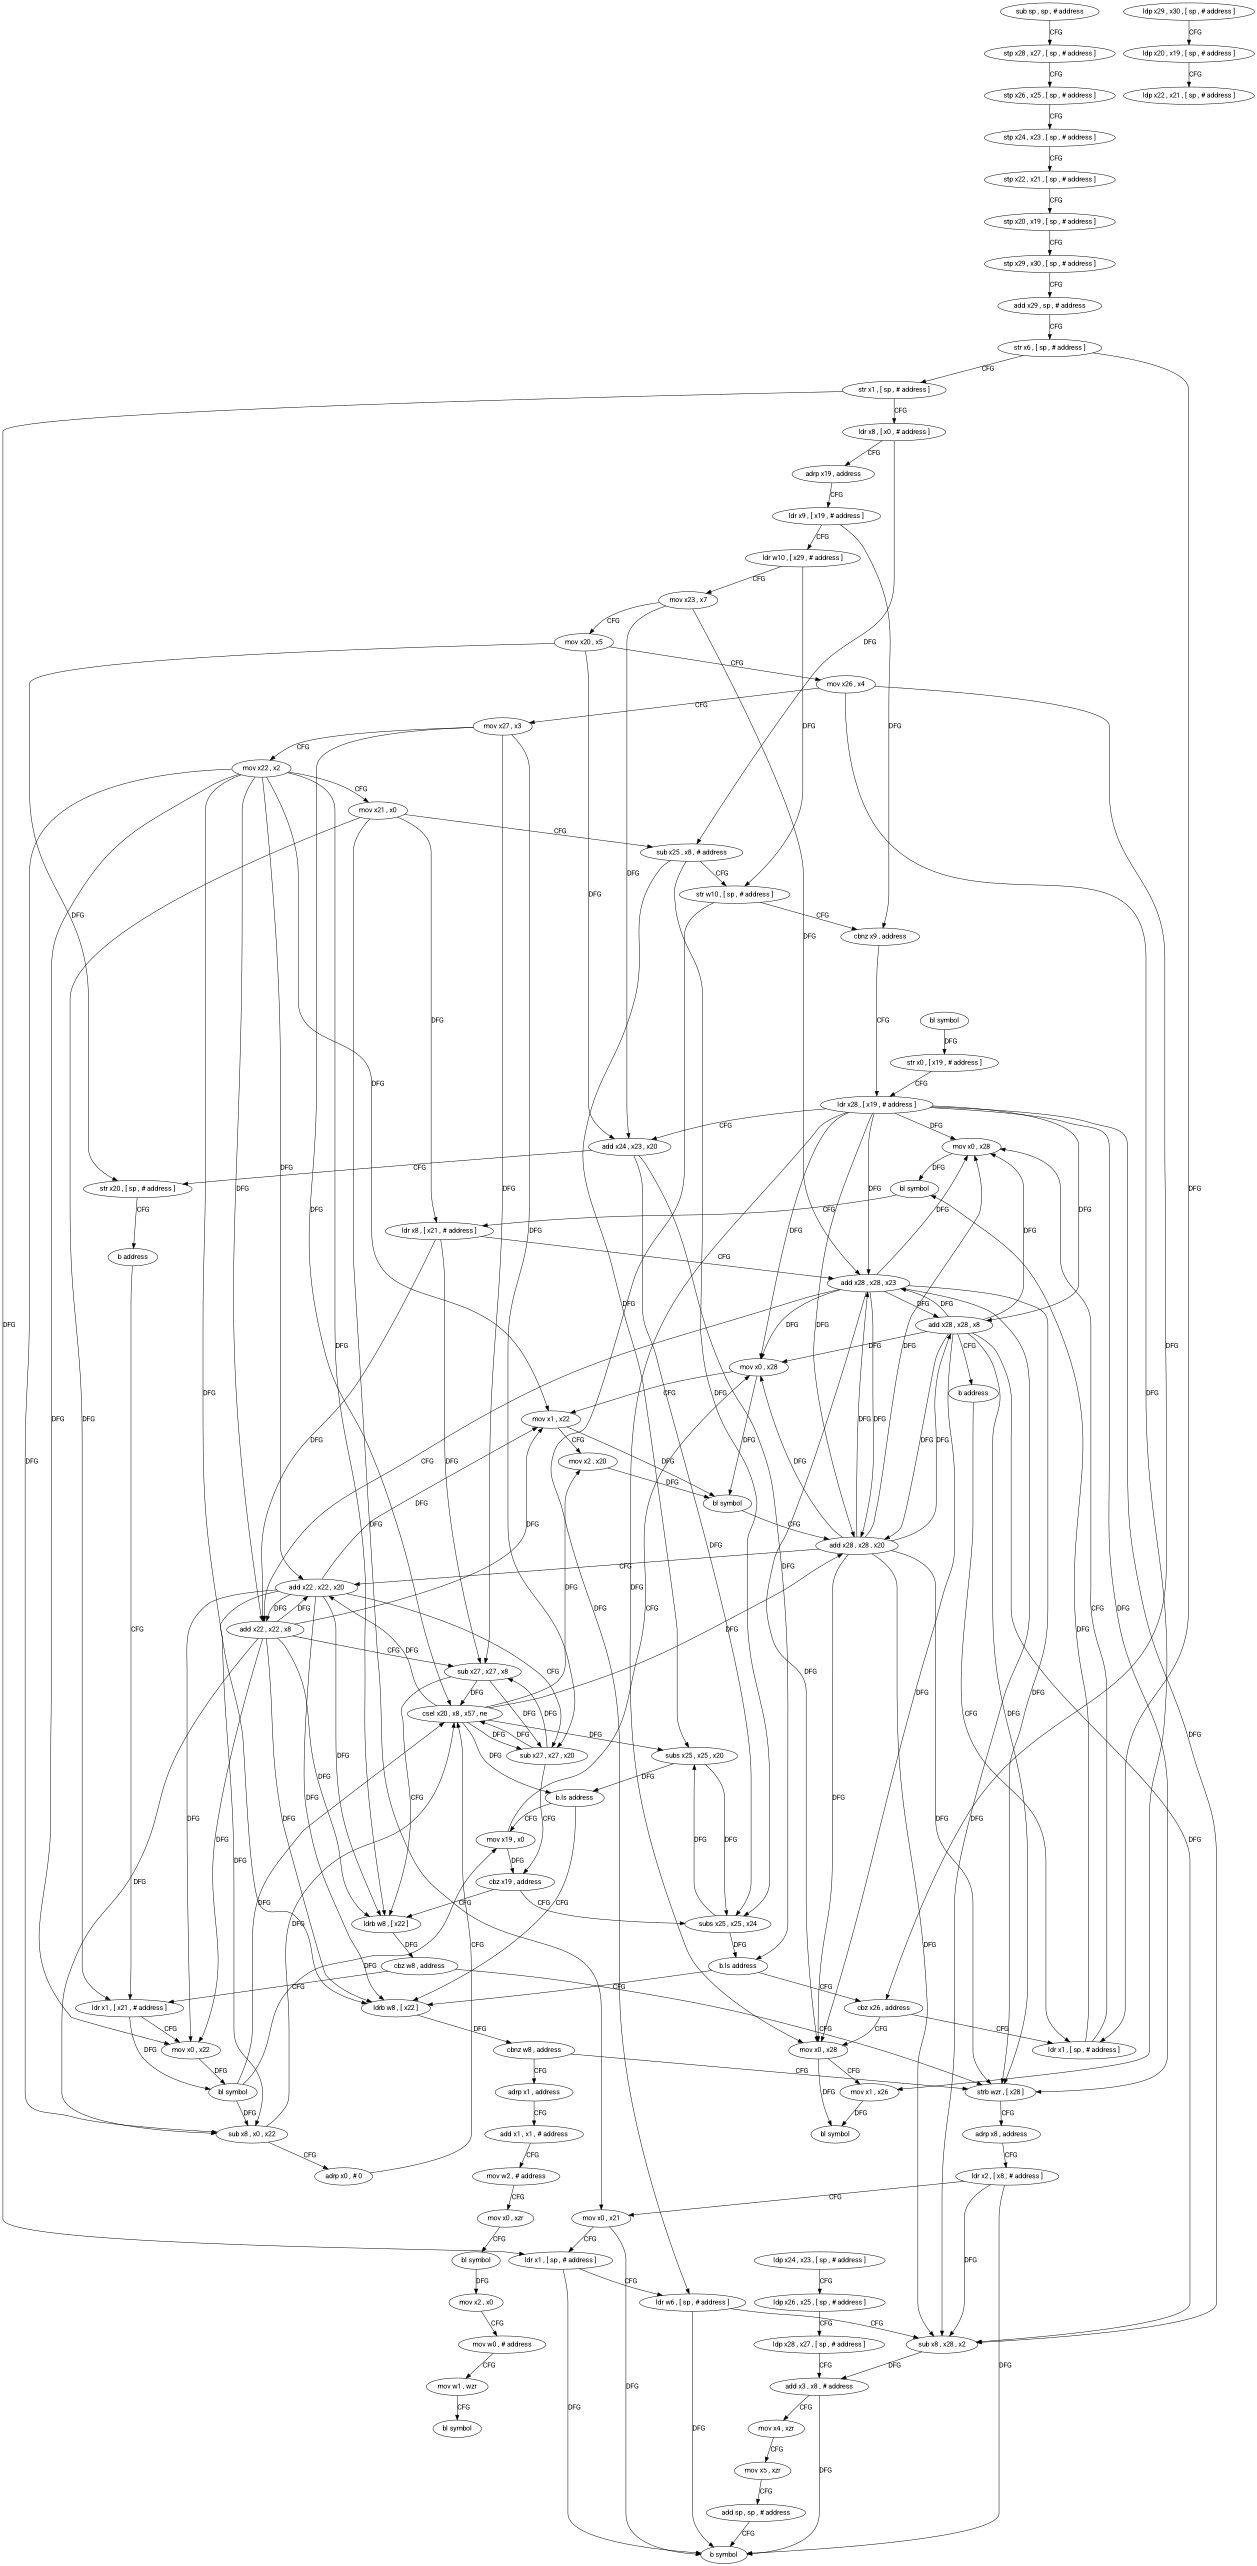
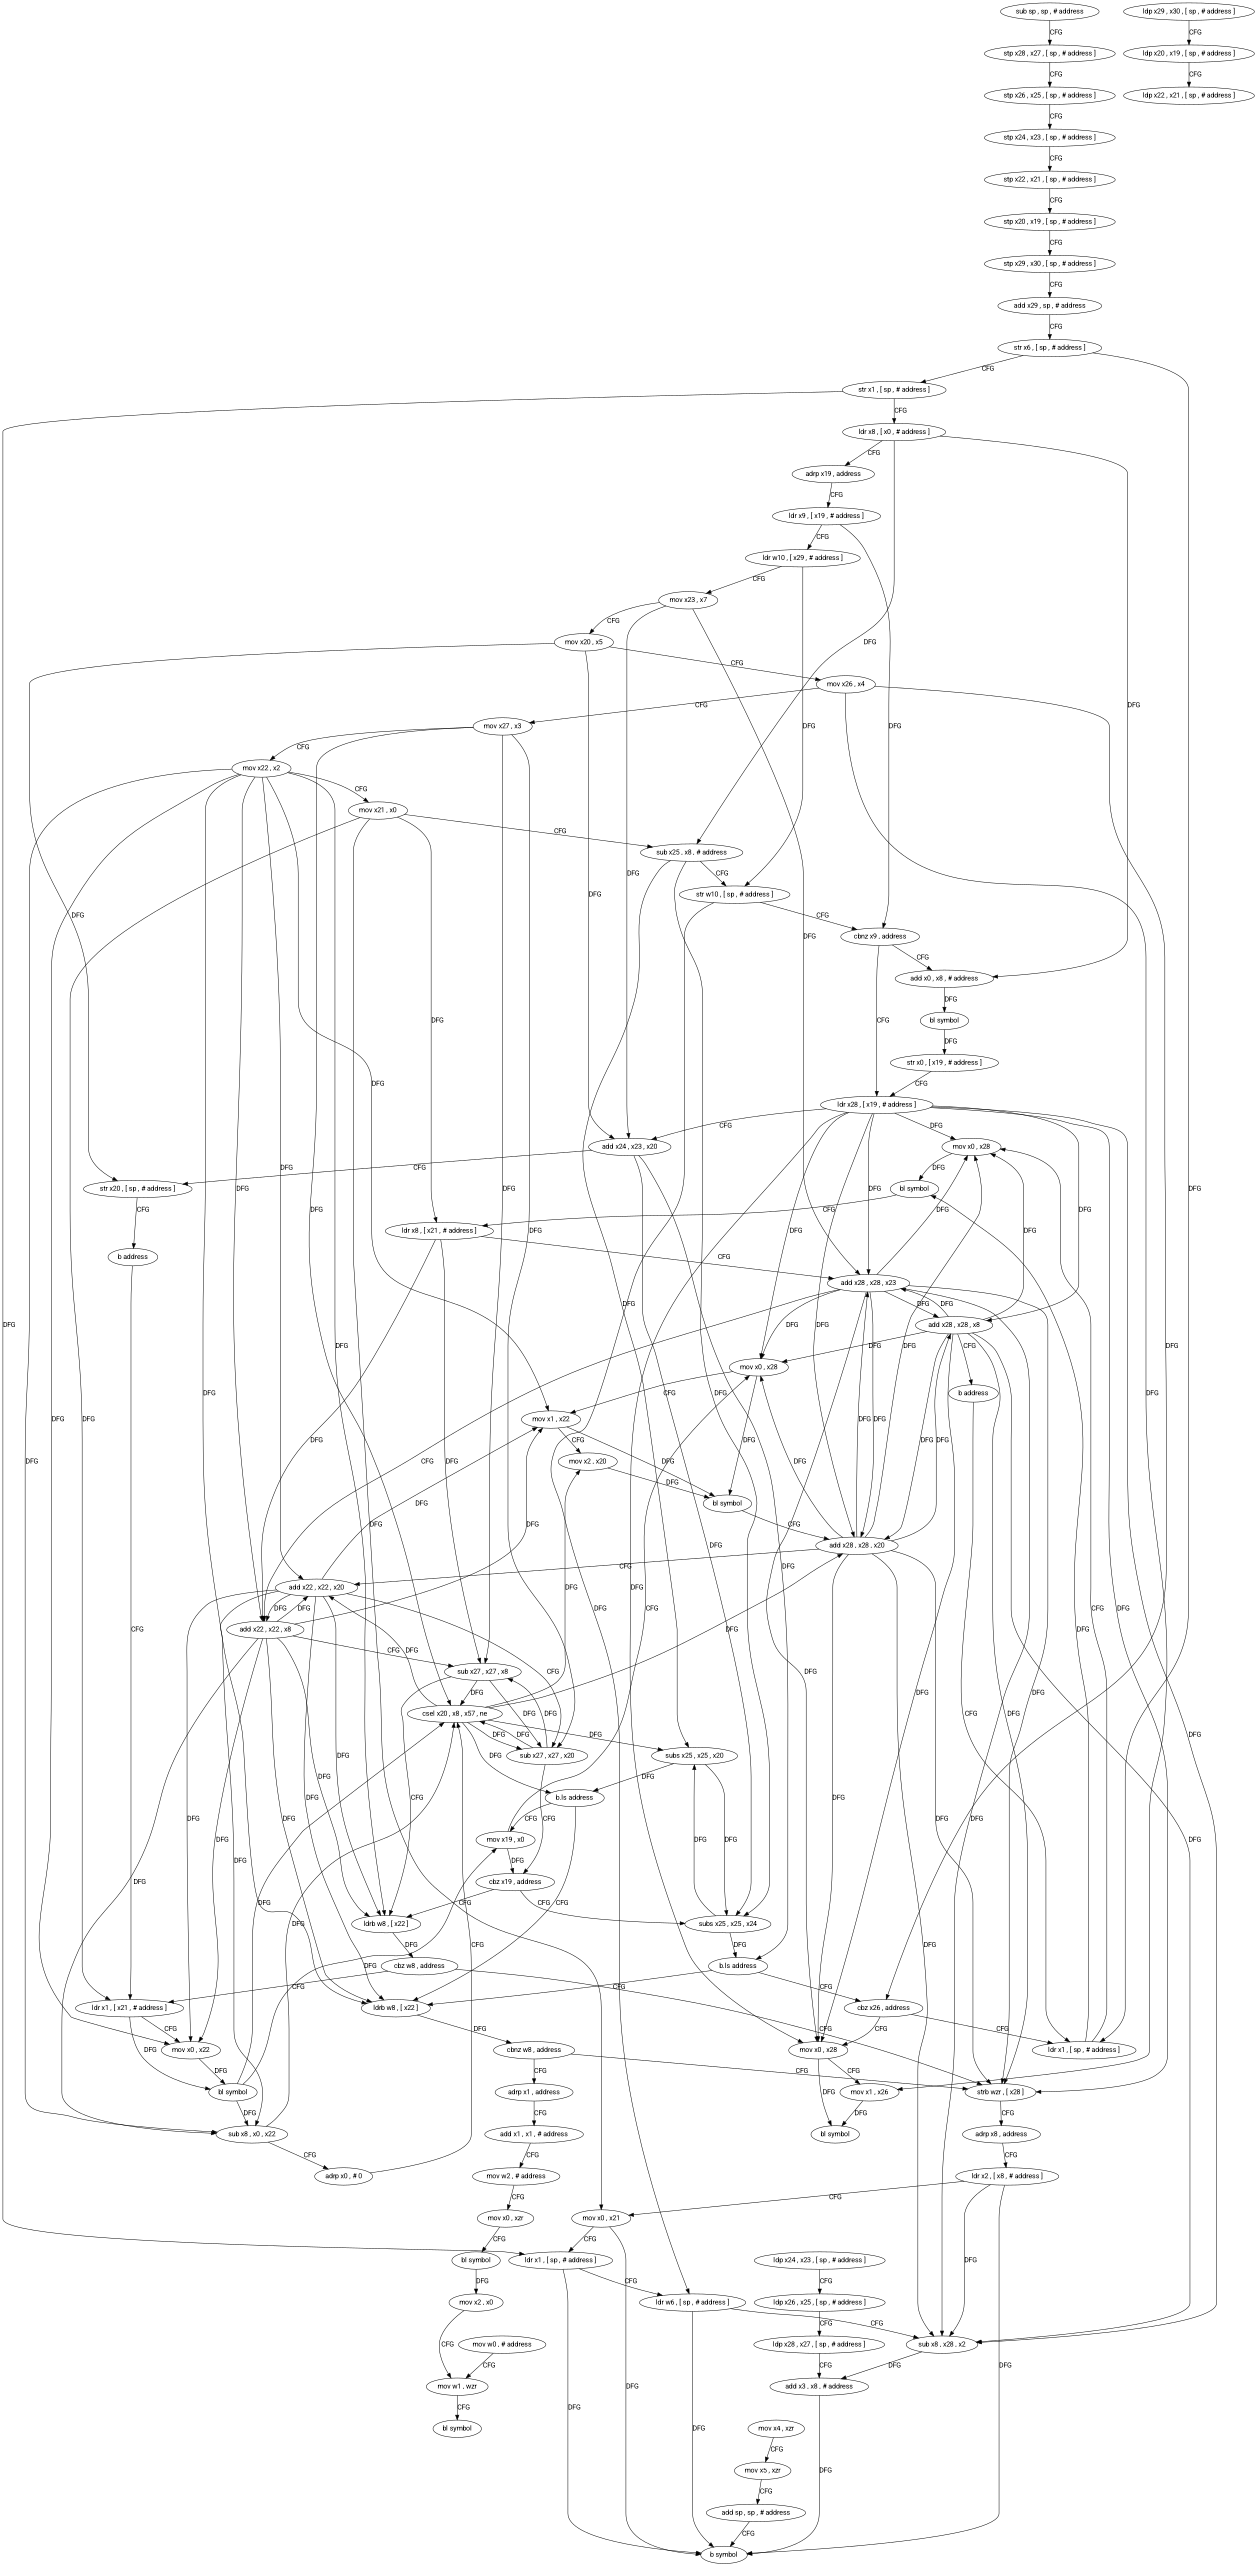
node "add x0 , x8 , # address": added
edge "mov x2 , x0" -> "mov w0 , # address": now "mov x2 , x0" -> "mov w1 , wzr"
edge "add x3 , x8 , # address" -> "mov x4 , xzr": removed, label "CFG"
